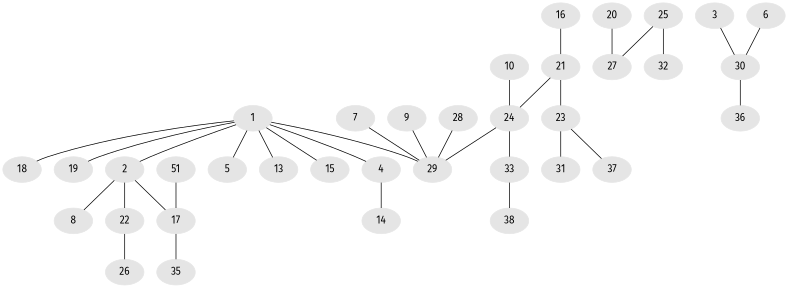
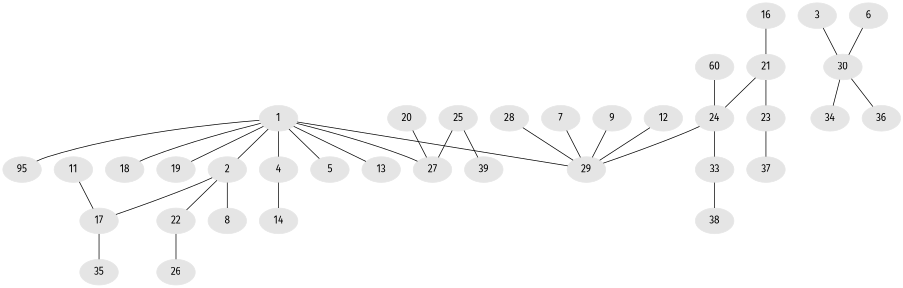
node "10": label "10" -> "60"
node "32": label "32" -> "39"
node "12": added
node "34": added
edge "1" -- "27": added
node "51": label "51" -> "11"
node "15": label "15" -> "95"
node "31": removed
